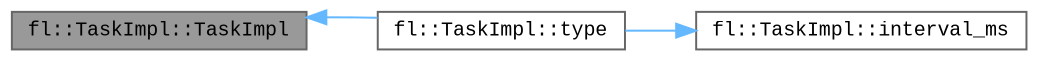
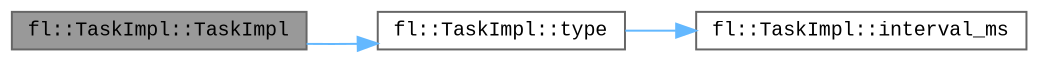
edge "fl::TaskImpl::type" -> "fl::TaskImpl::TaskImpl": reversed
